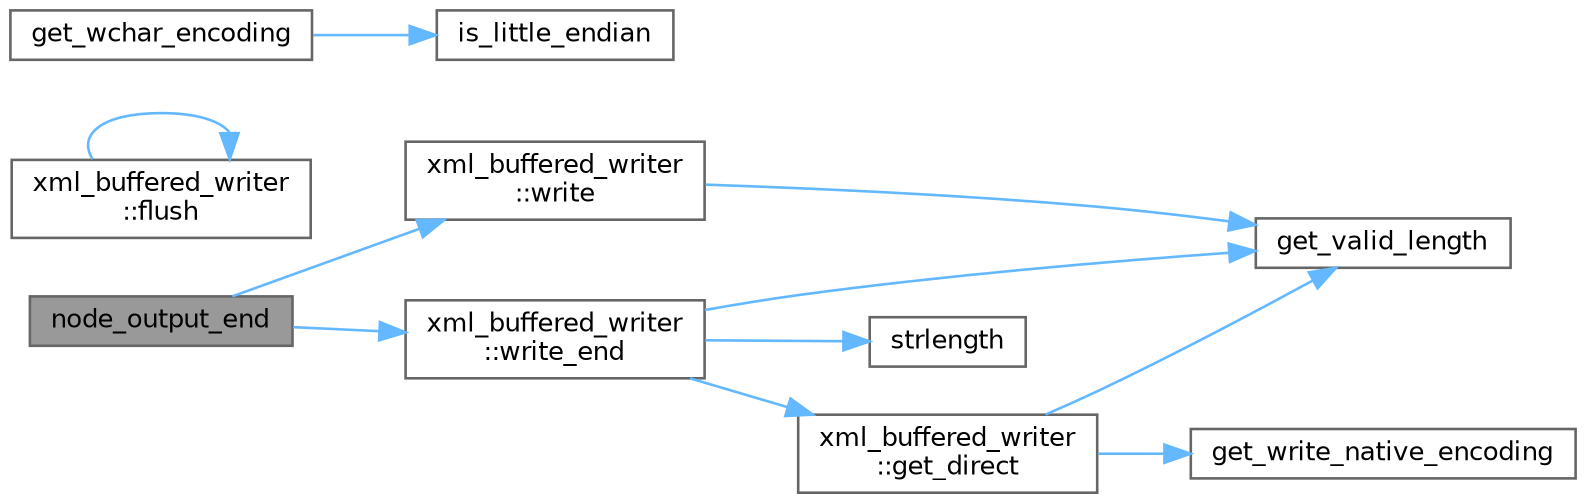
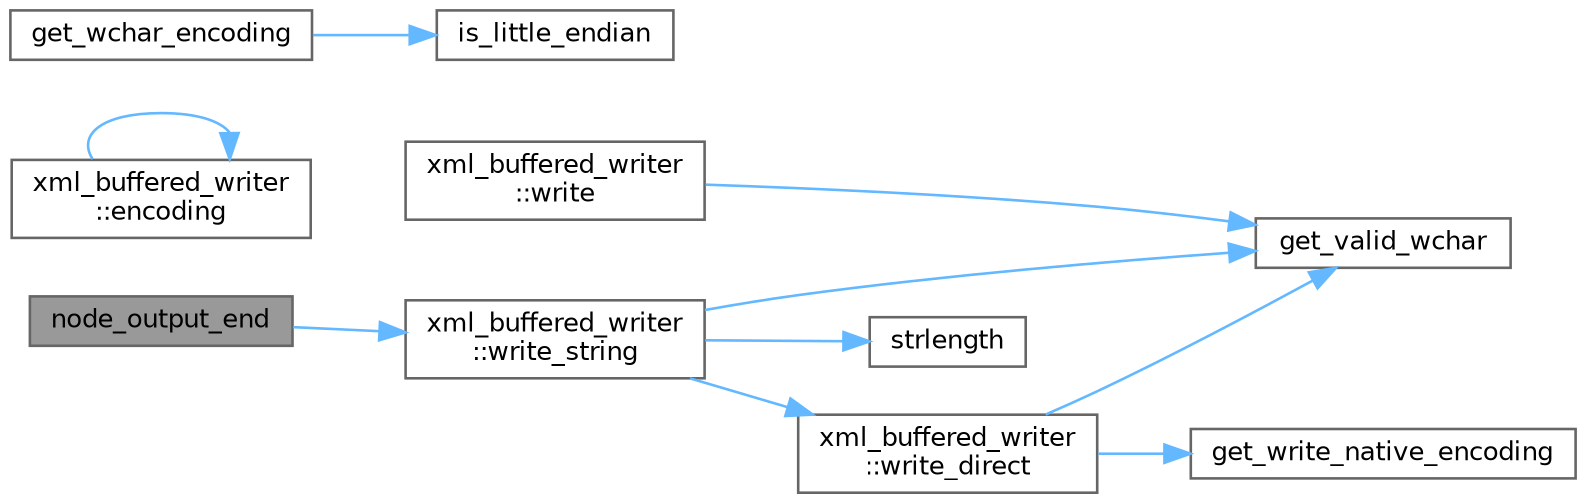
node "xml_buffered_writer ::flush": label "xml_buffered_writer ::flush" -> "xml_buffered_writer ::encoding"
node "get_valid_length": label "get_valid_length" -> "get_valid_wchar"
edge "node_output_end" -> "xml_buffered_writer ::write": removed
node "xml_buffered_writer ::write_end": label "xml_buffered_writer ::write_end" -> "xml_buffered_writer ::write_string"
node "xml_buffered_writer ::get_direct": label "xml_buffered_writer ::get_direct" -> "xml_buffered_writer ::write_direct"
